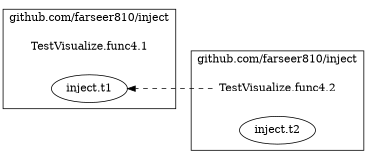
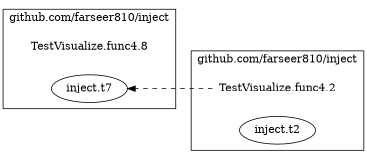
node "TestVisualize.func4.1": label "TestVisualize.func4.1" -> "TestVisualize.func4.8"
node "inject.t1": label "inject.t1" -> "inject.t7"
